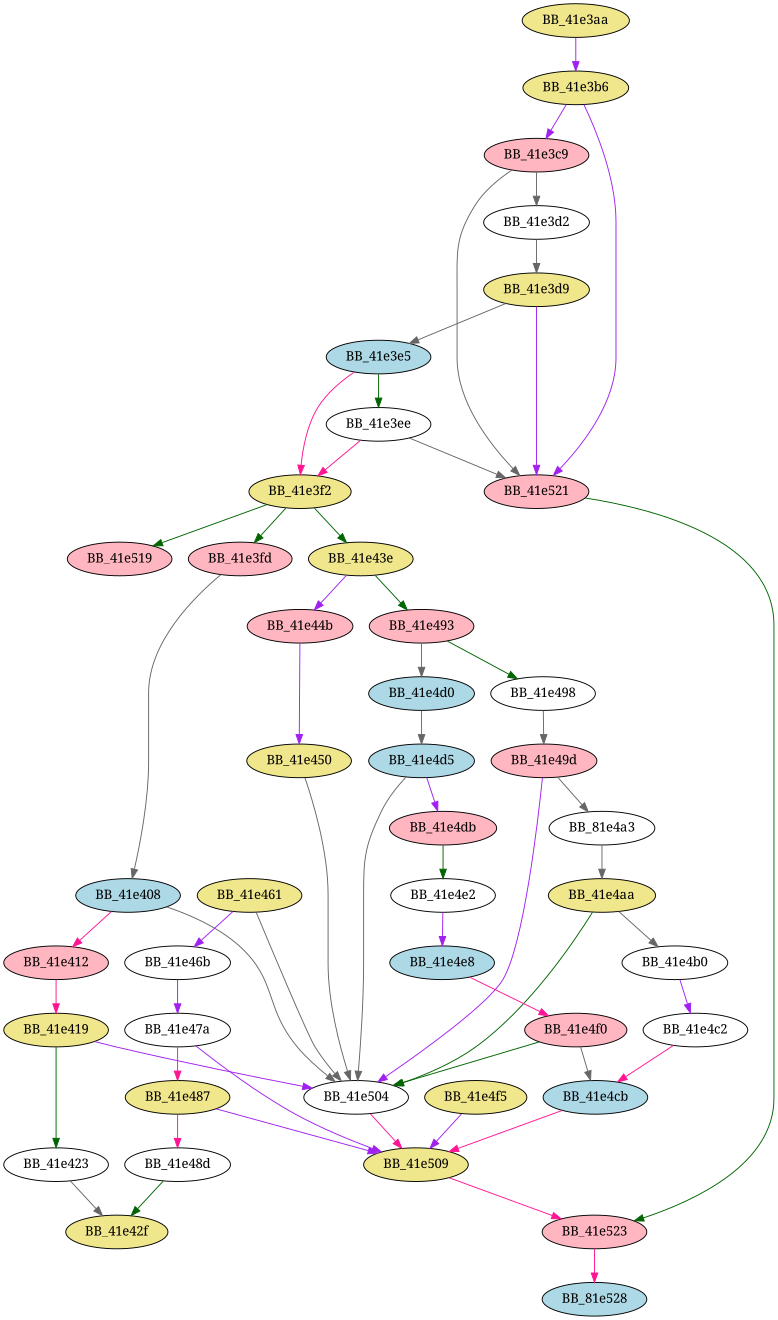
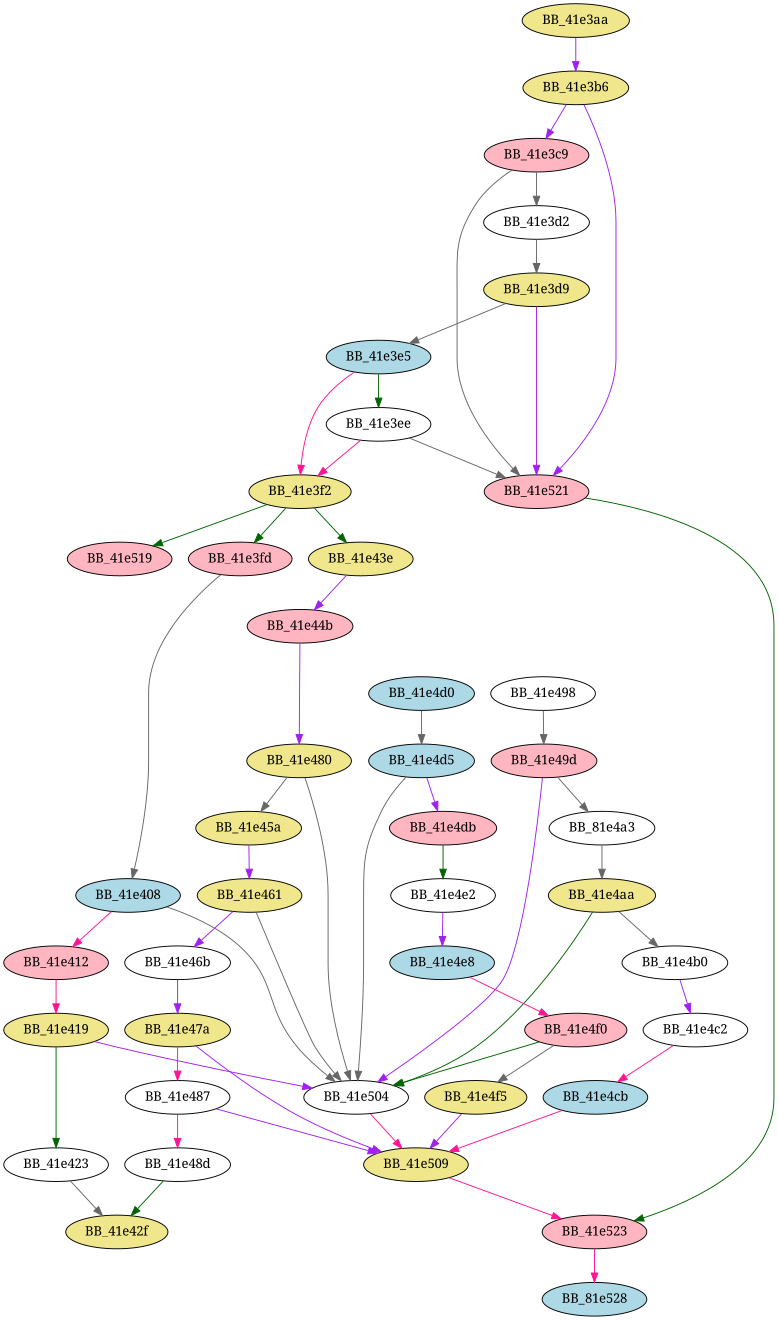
node "BB_41e493": removed
node "BB_41e450": label "BB_41e450" -> "BB_41e480"
node "BB_41e45a": added
node "BB_41e47a": fillcolor white -> khaki
edge "BB_41e4f0" -> "BB_41e4cb": now "BB_41e4f0" -> "BB_41e4f5"
node "BB_41e487": fillcolor khaki -> white
